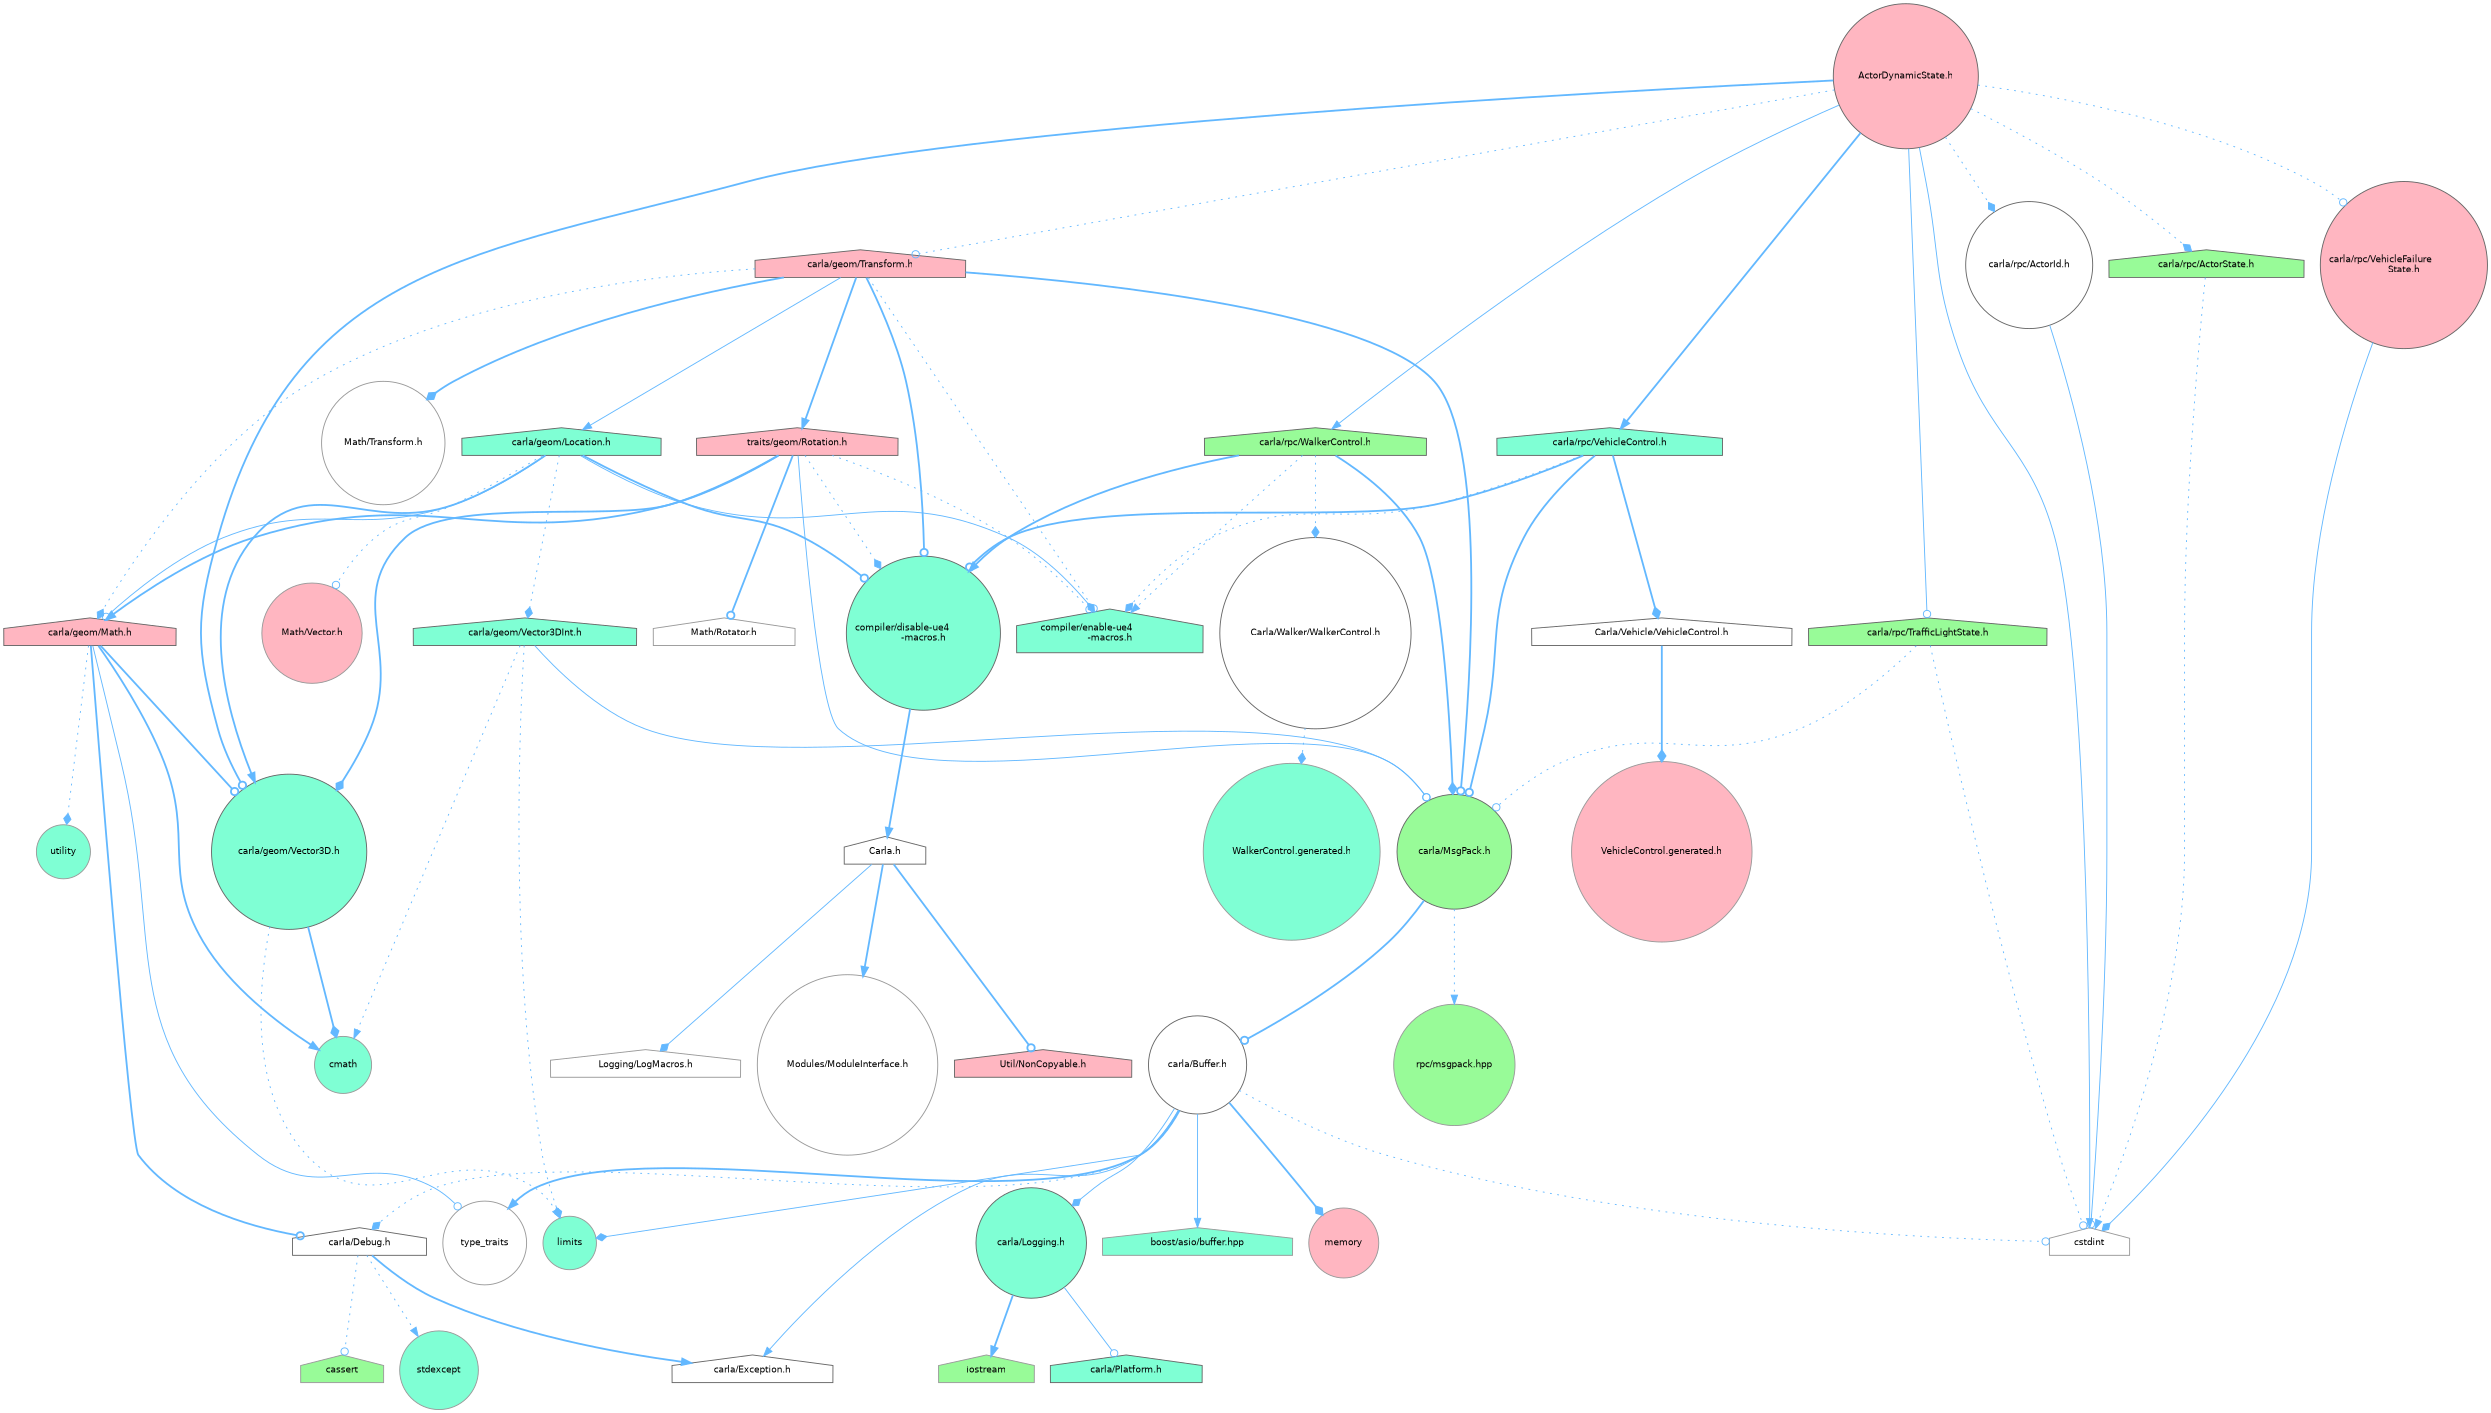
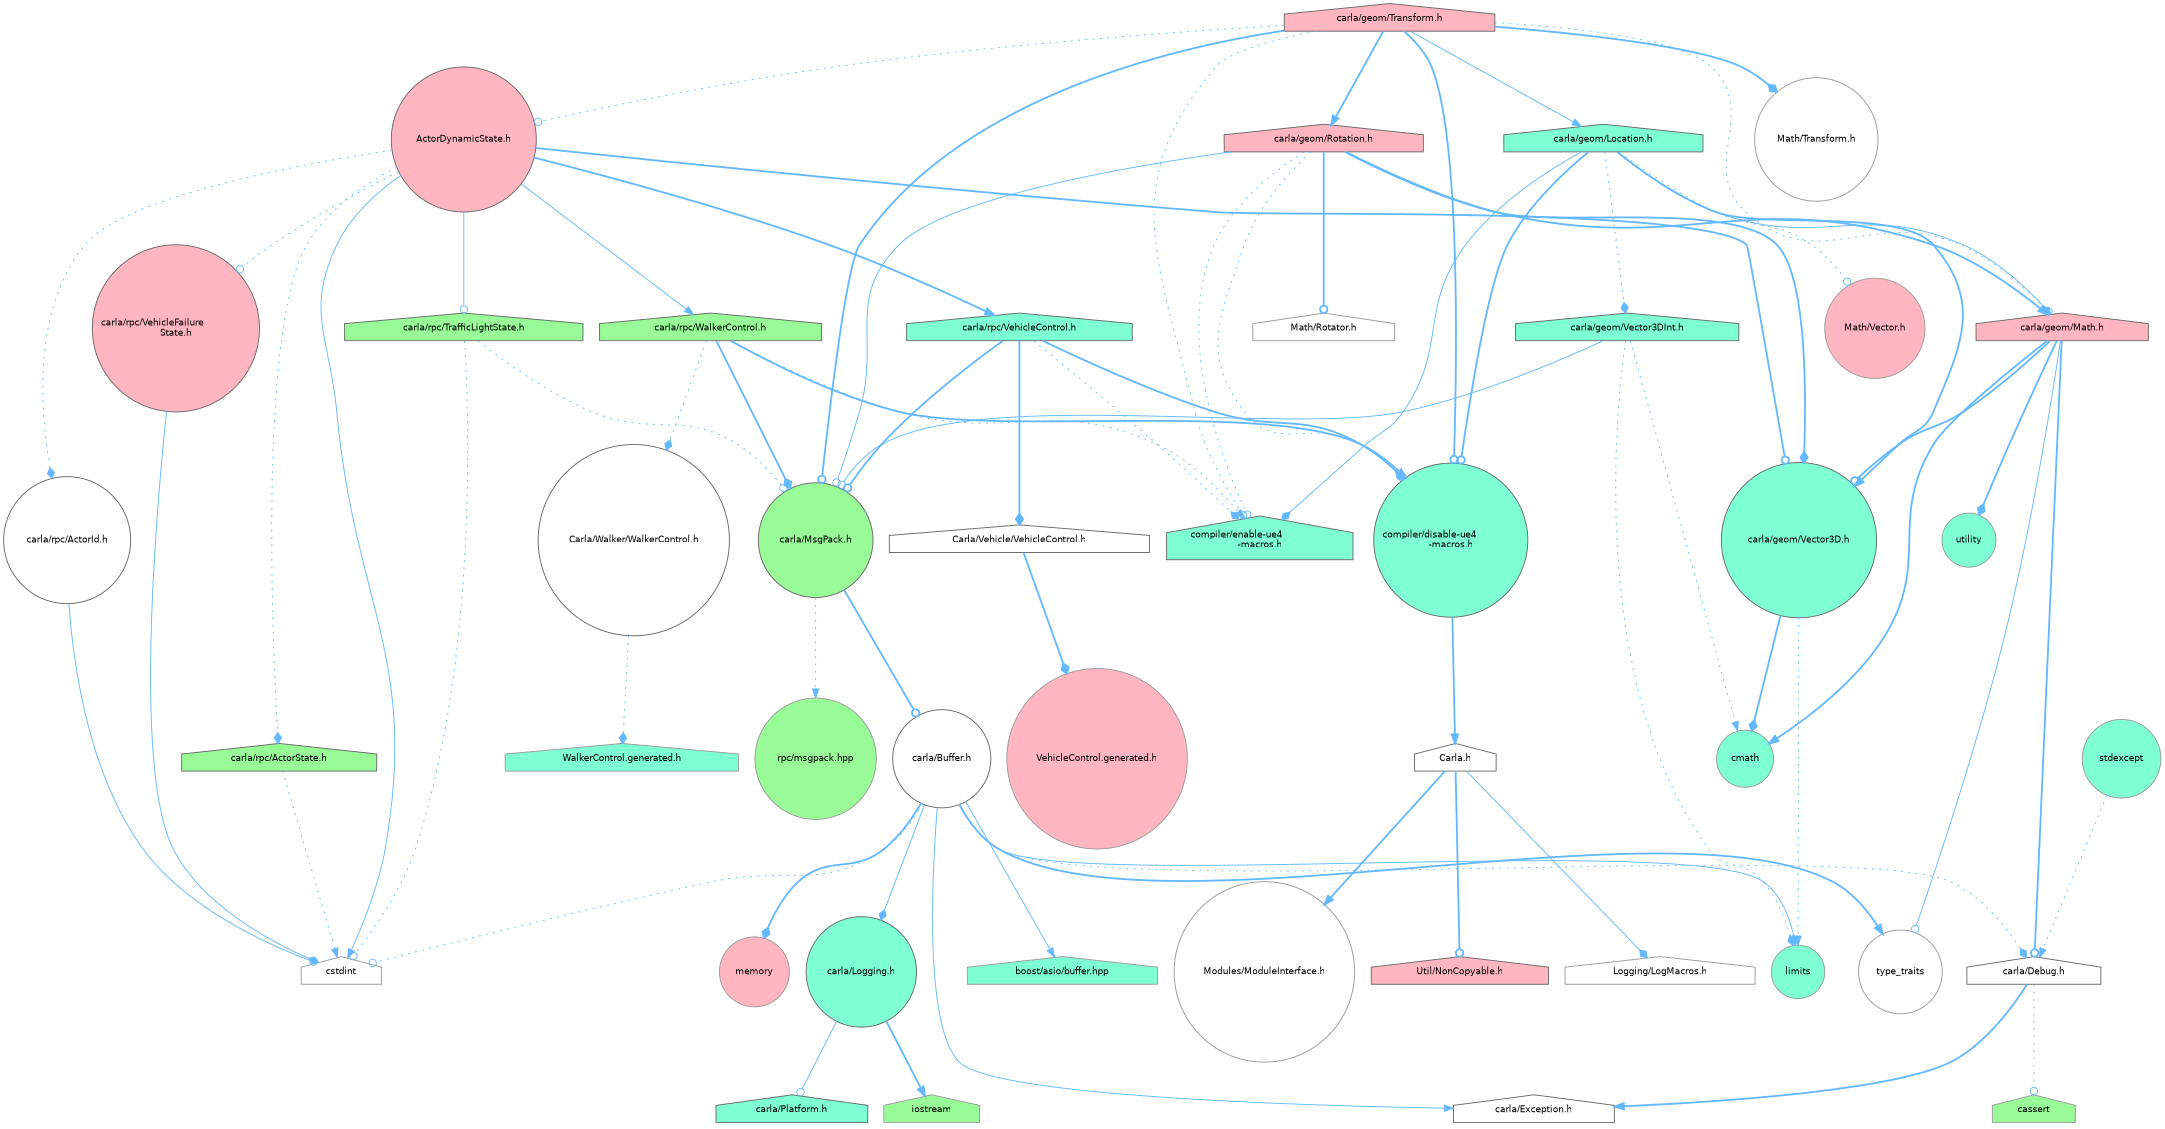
edge "ActorDynamicState.h" -> "carla/geom/Transform.h": reversed
node "traits/geom/Rotation.h": label "traits/geom/Rotation.h" -> "carla/geom/Rotation.h"
edge "carla/geom/Math.h" -> "utility": style dotted -> bold
node "WalkerControl.generated.h": shape circle -> house
edge "carla/Debug.h" -> "stdexcept": reversed
